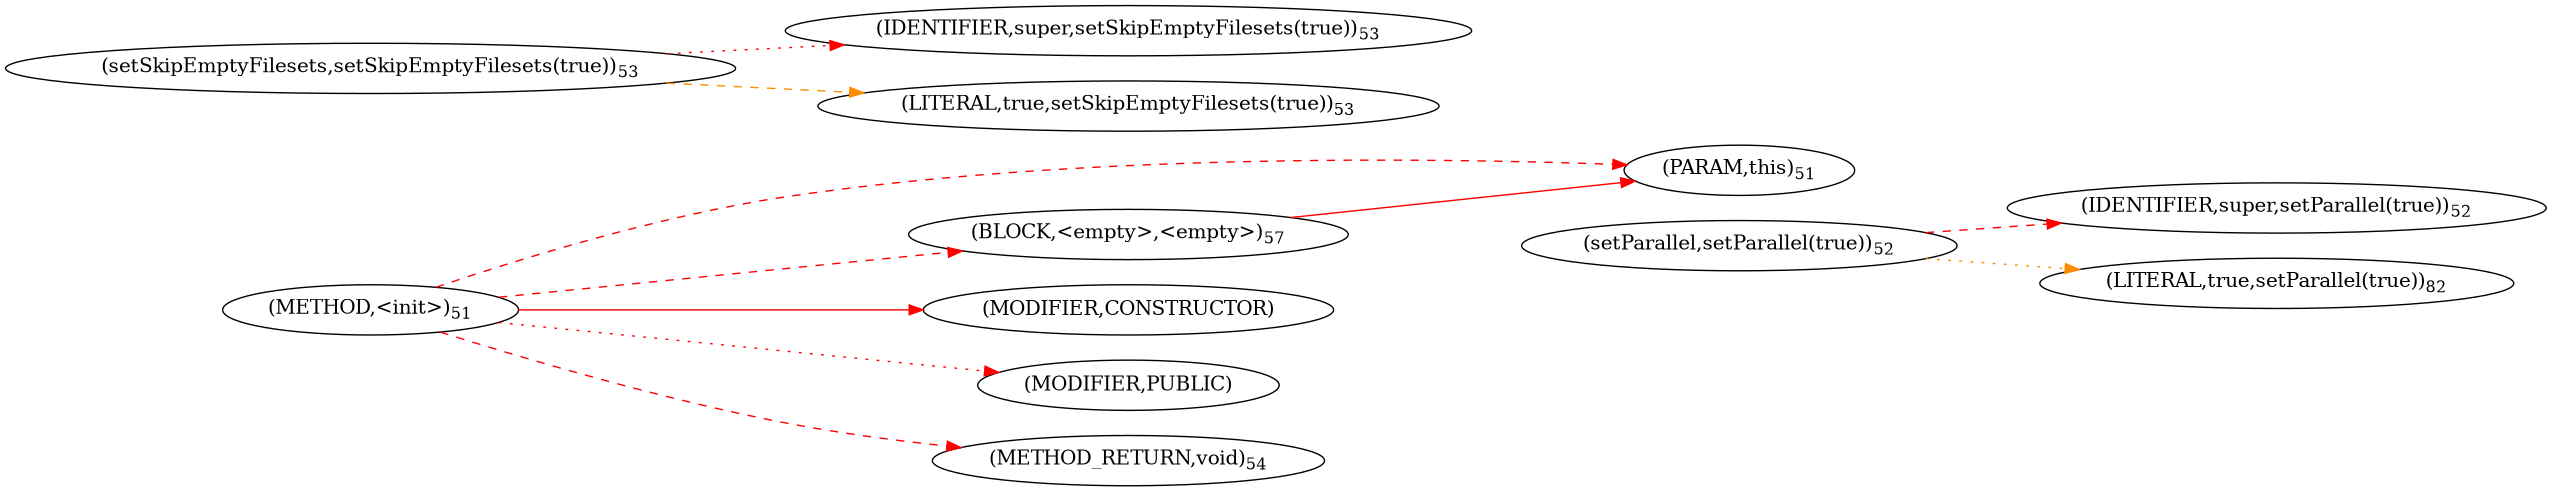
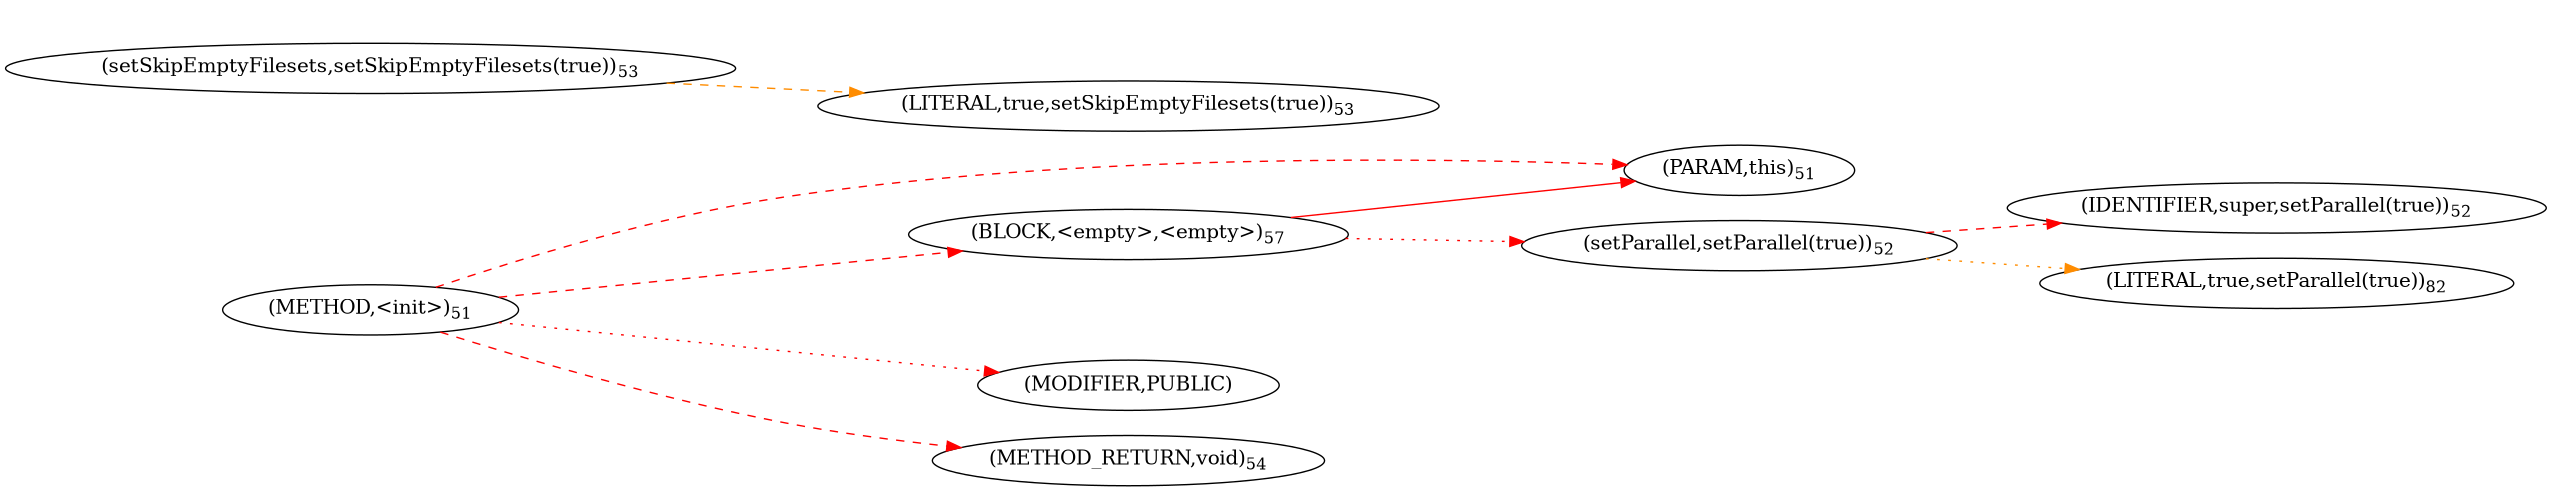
node "(IDENTIFIER,super,setSkipEmptyFilesets(true))": removed
edge "(BLOCK,<empty>,<empty>)" -> "(setParallel,setParallel(true))": added
node "(MODIFIER,CONSTRUCTOR)": removed
